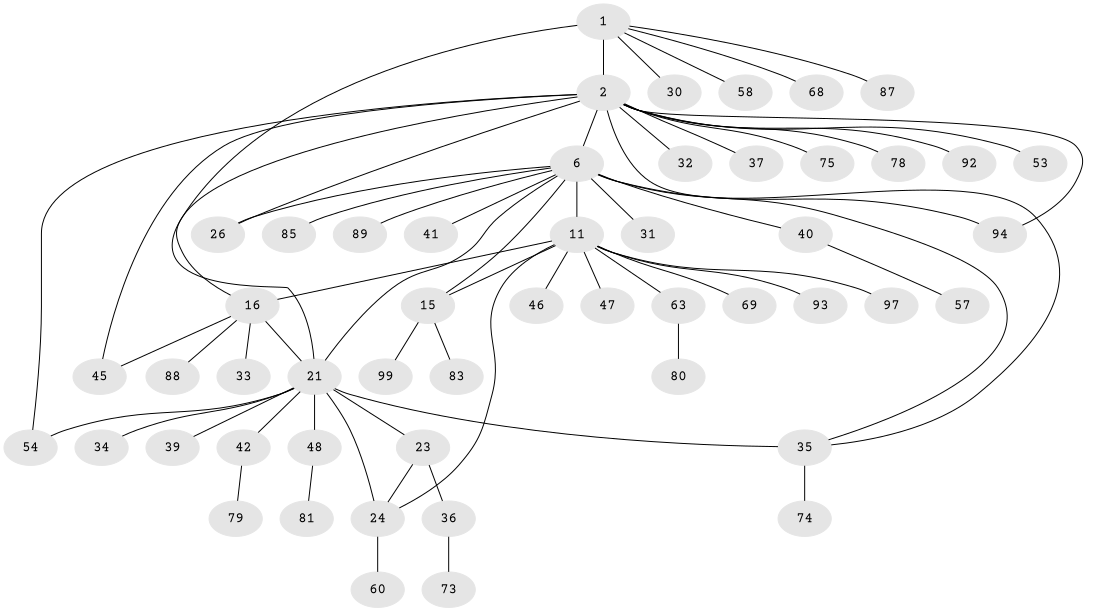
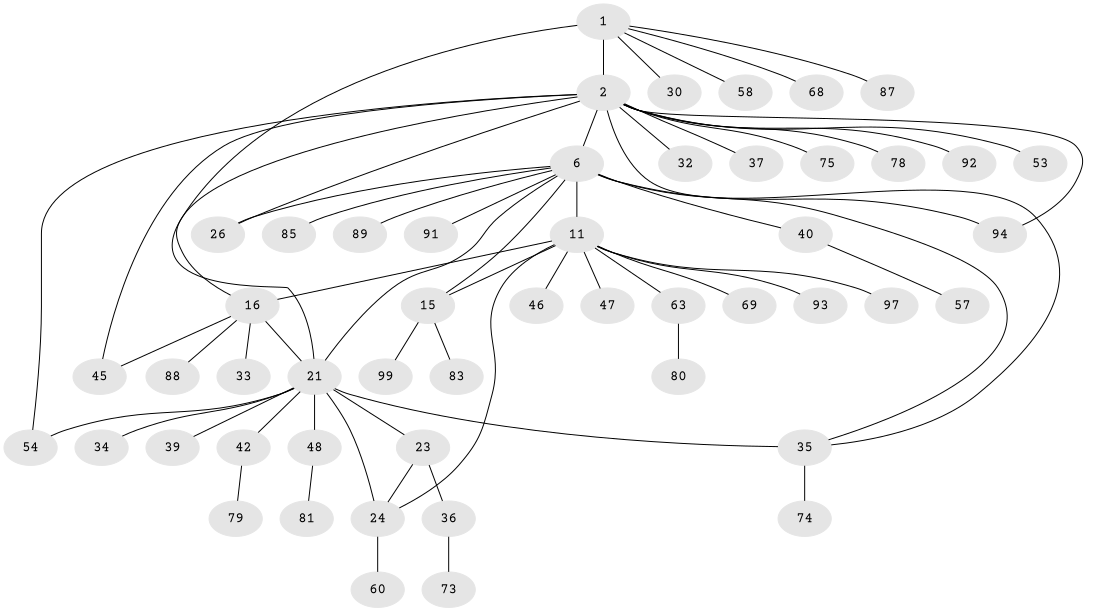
node "41": label "41" -> "91"
node "31": removed
